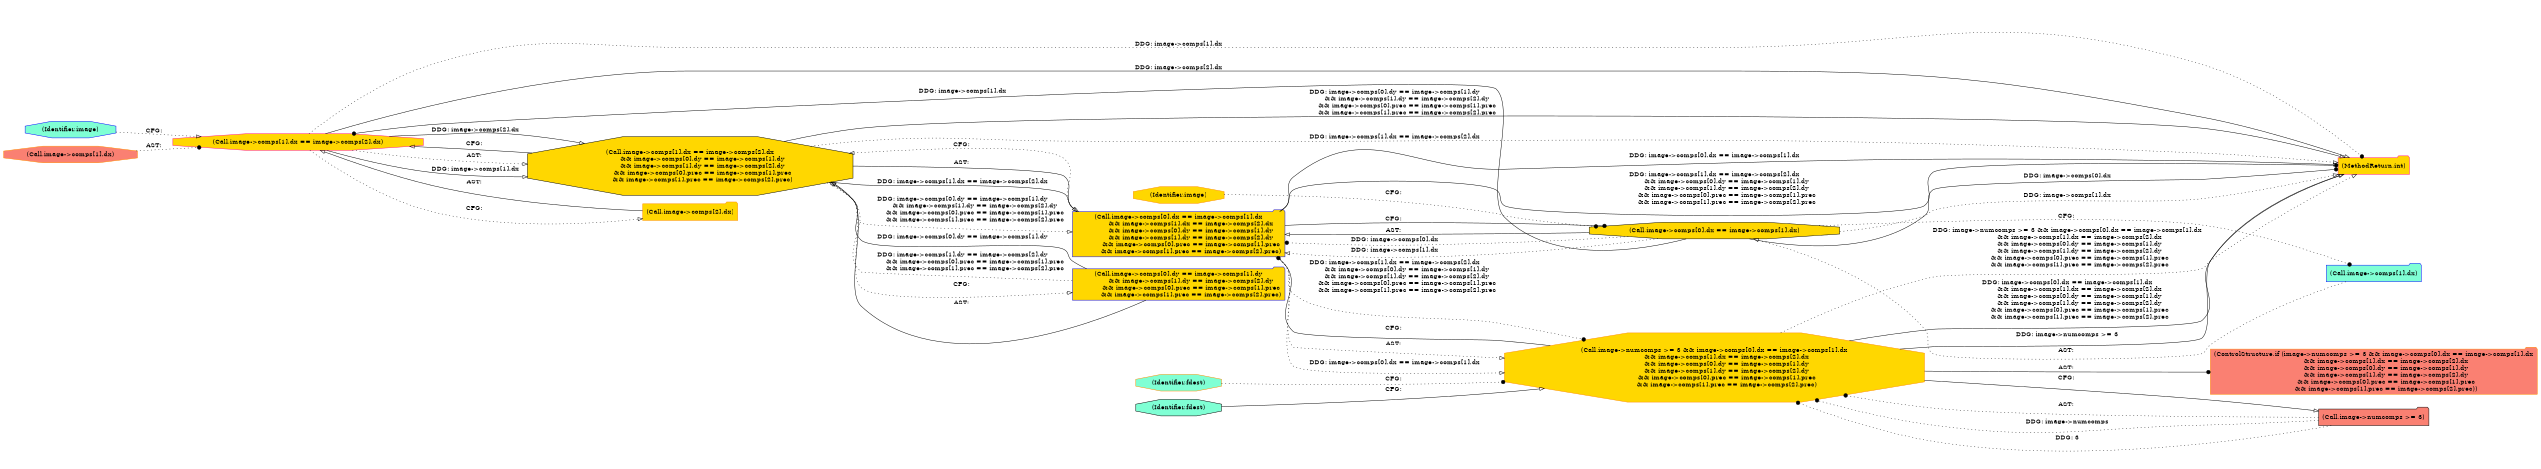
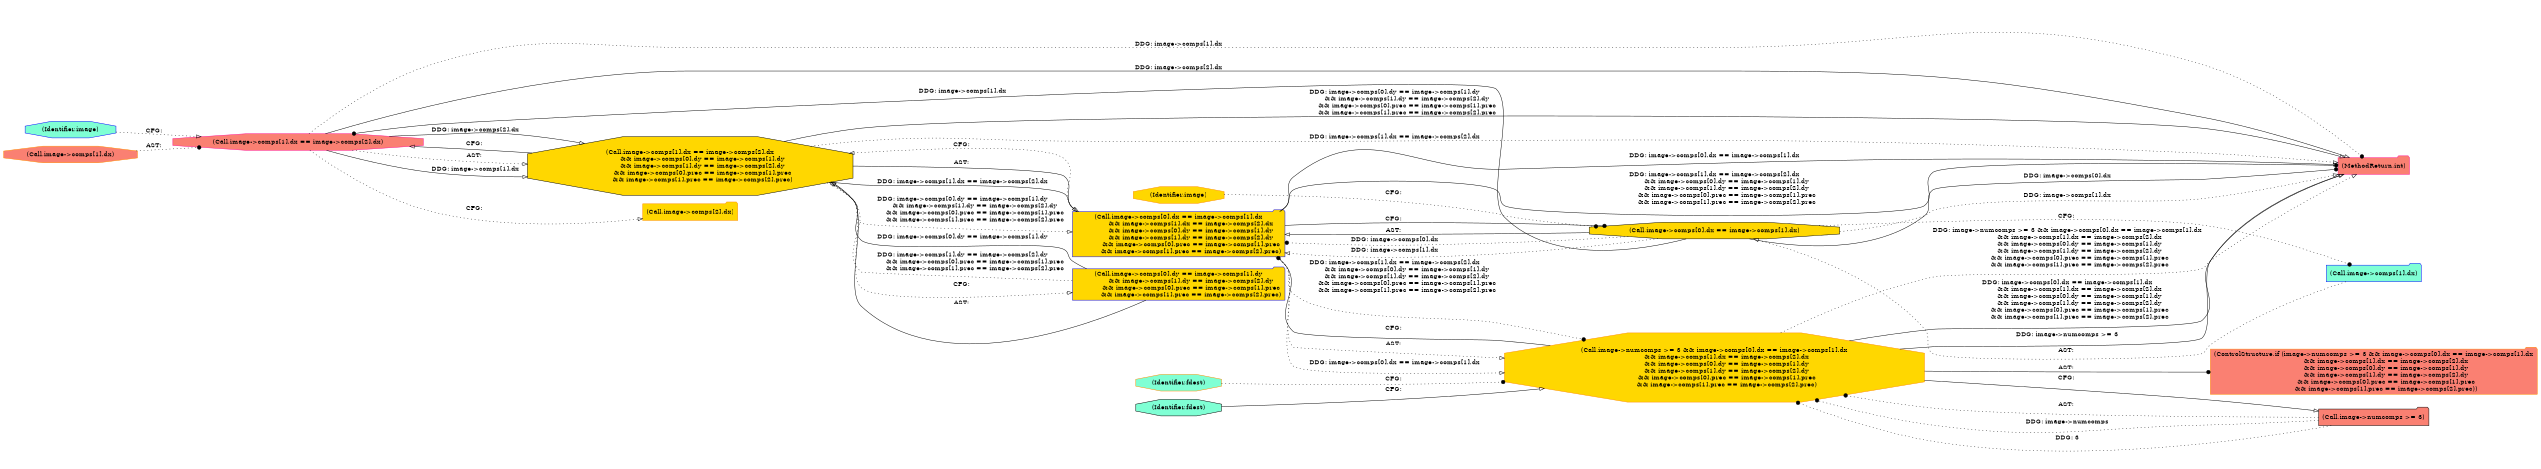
node "(Call,image->comps[1].dx == image->comps[2].dx)": fillcolor gold -> salmon
node "(MethodReturn,int)": fillcolor gold -> salmon
edge "(Call,image->comps[2].dx)" -> "(Call,image->comps[1].dx == image->comps[2].dx)": removed, label "AST:"
